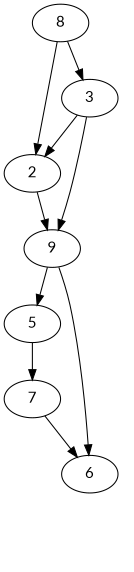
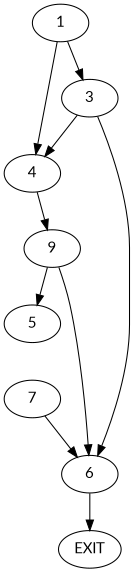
node "8": label "8" -> "1"
edge "3" -> "9": now "3" -> "6"
node "2": label "2" -> "4"
edge "5" -> "7": removed
node "EXIT": added
